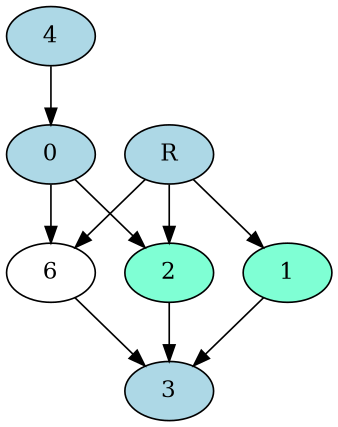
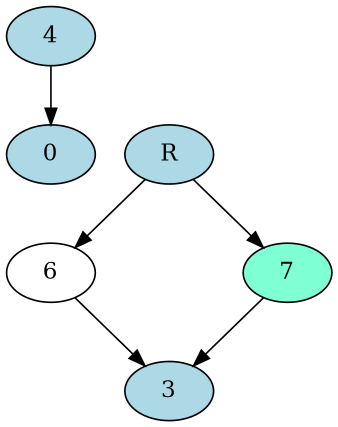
edge "0" -> "6": removed
node "2": removed
node "1": label "1" -> "7"
